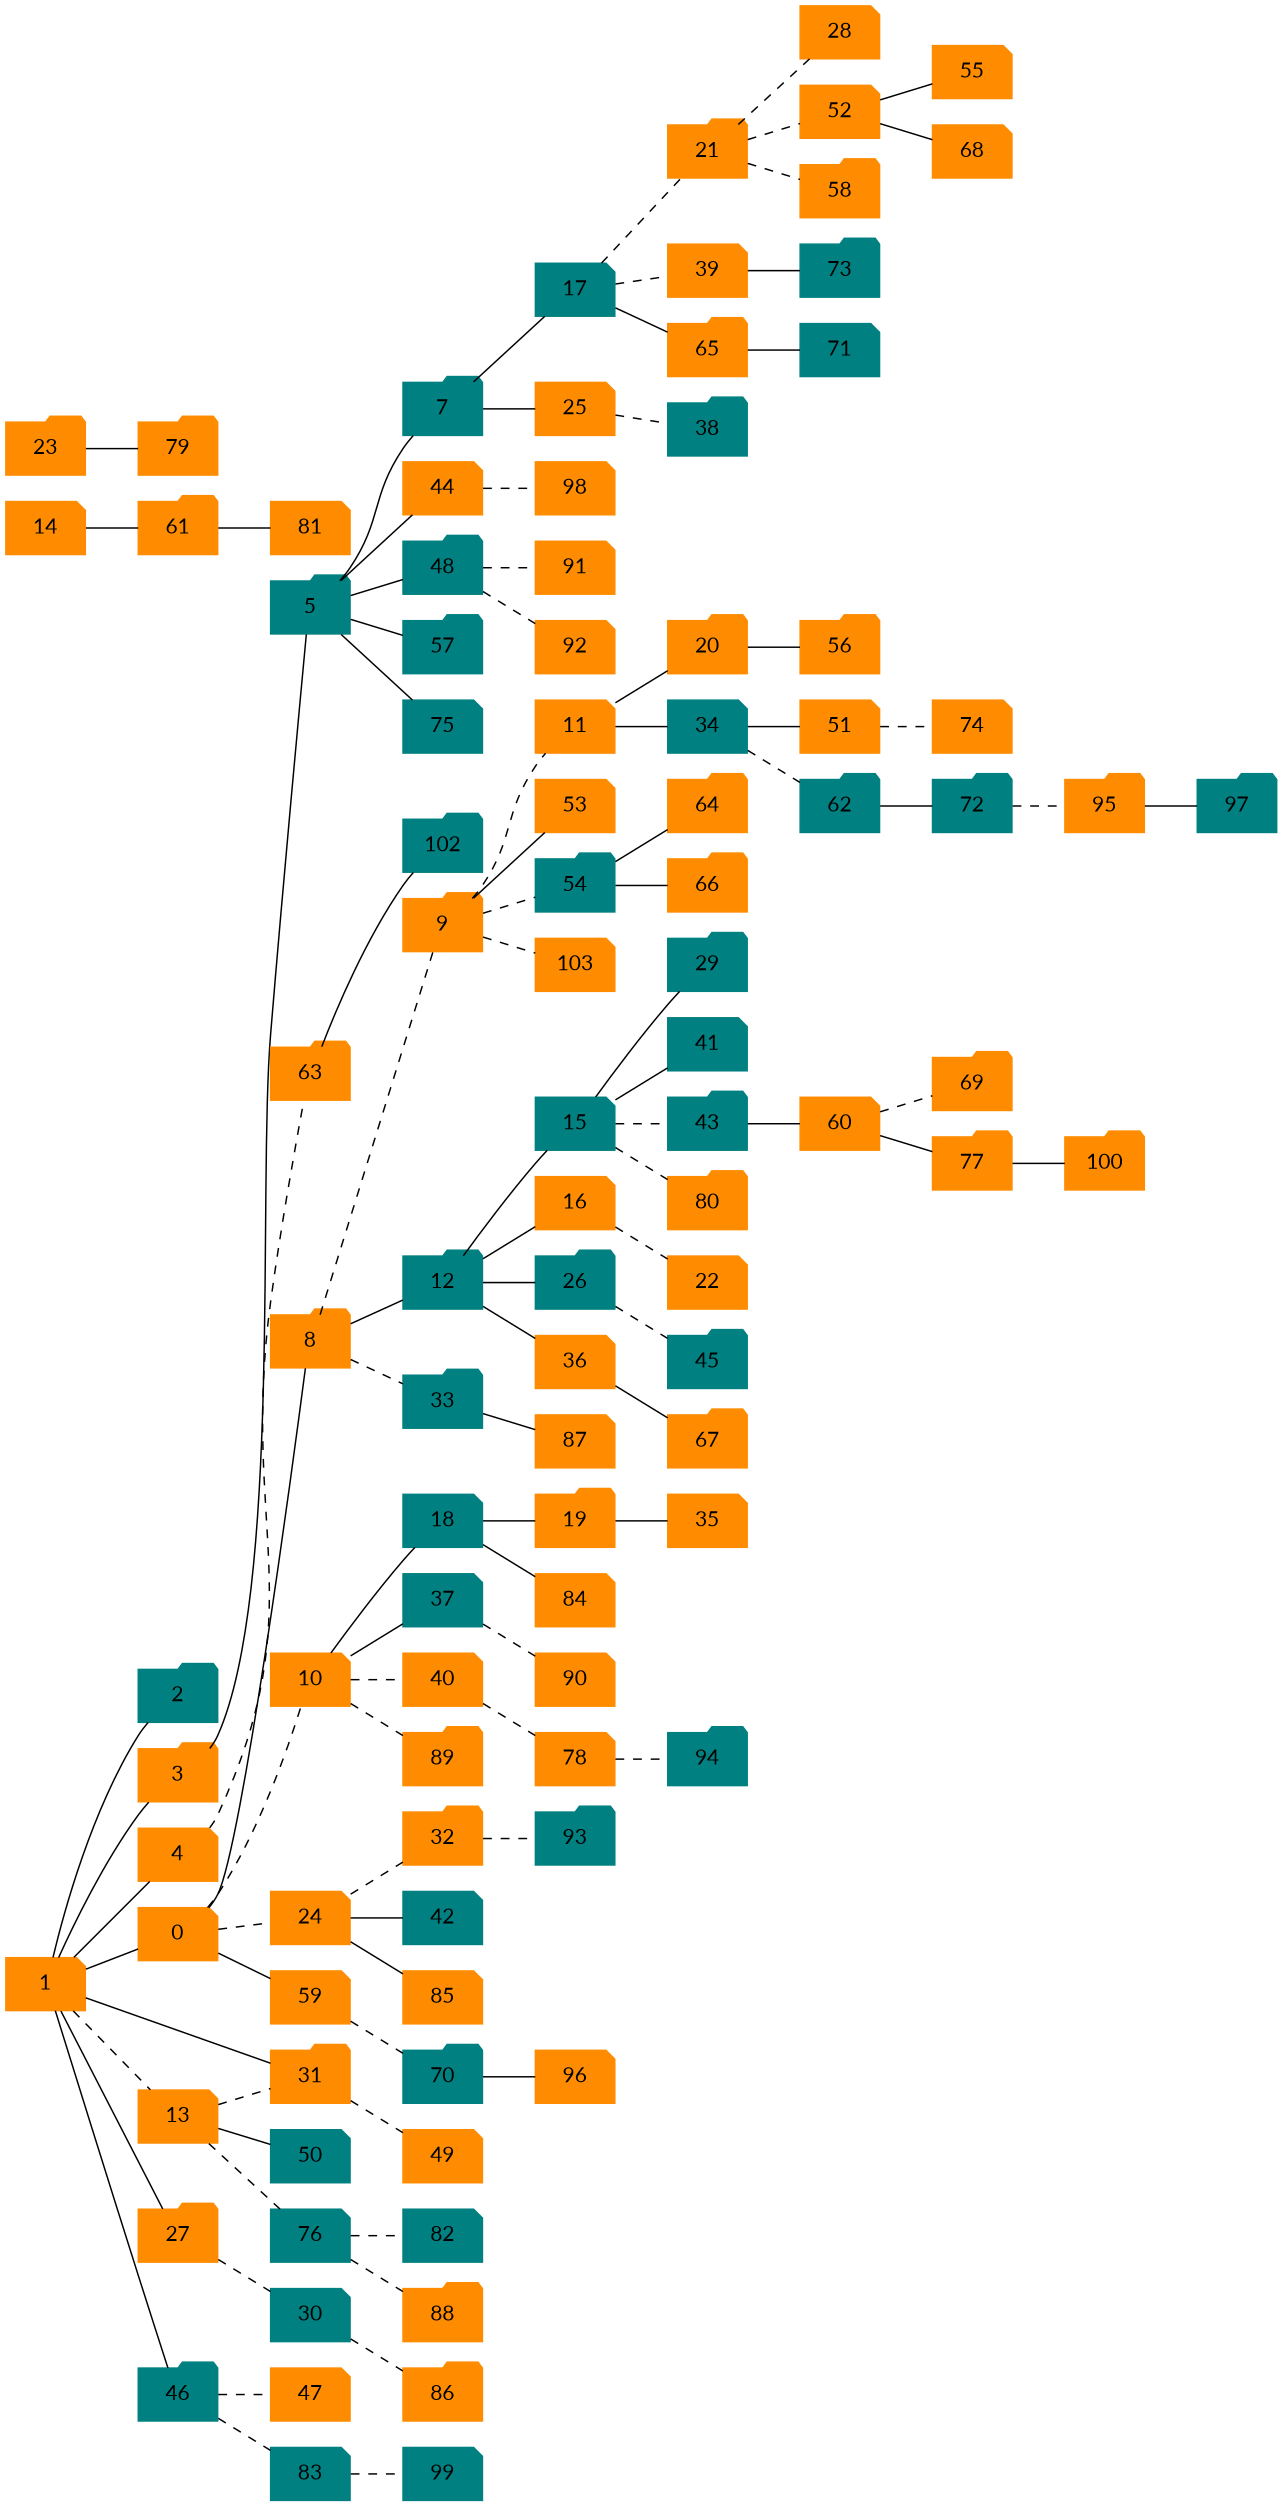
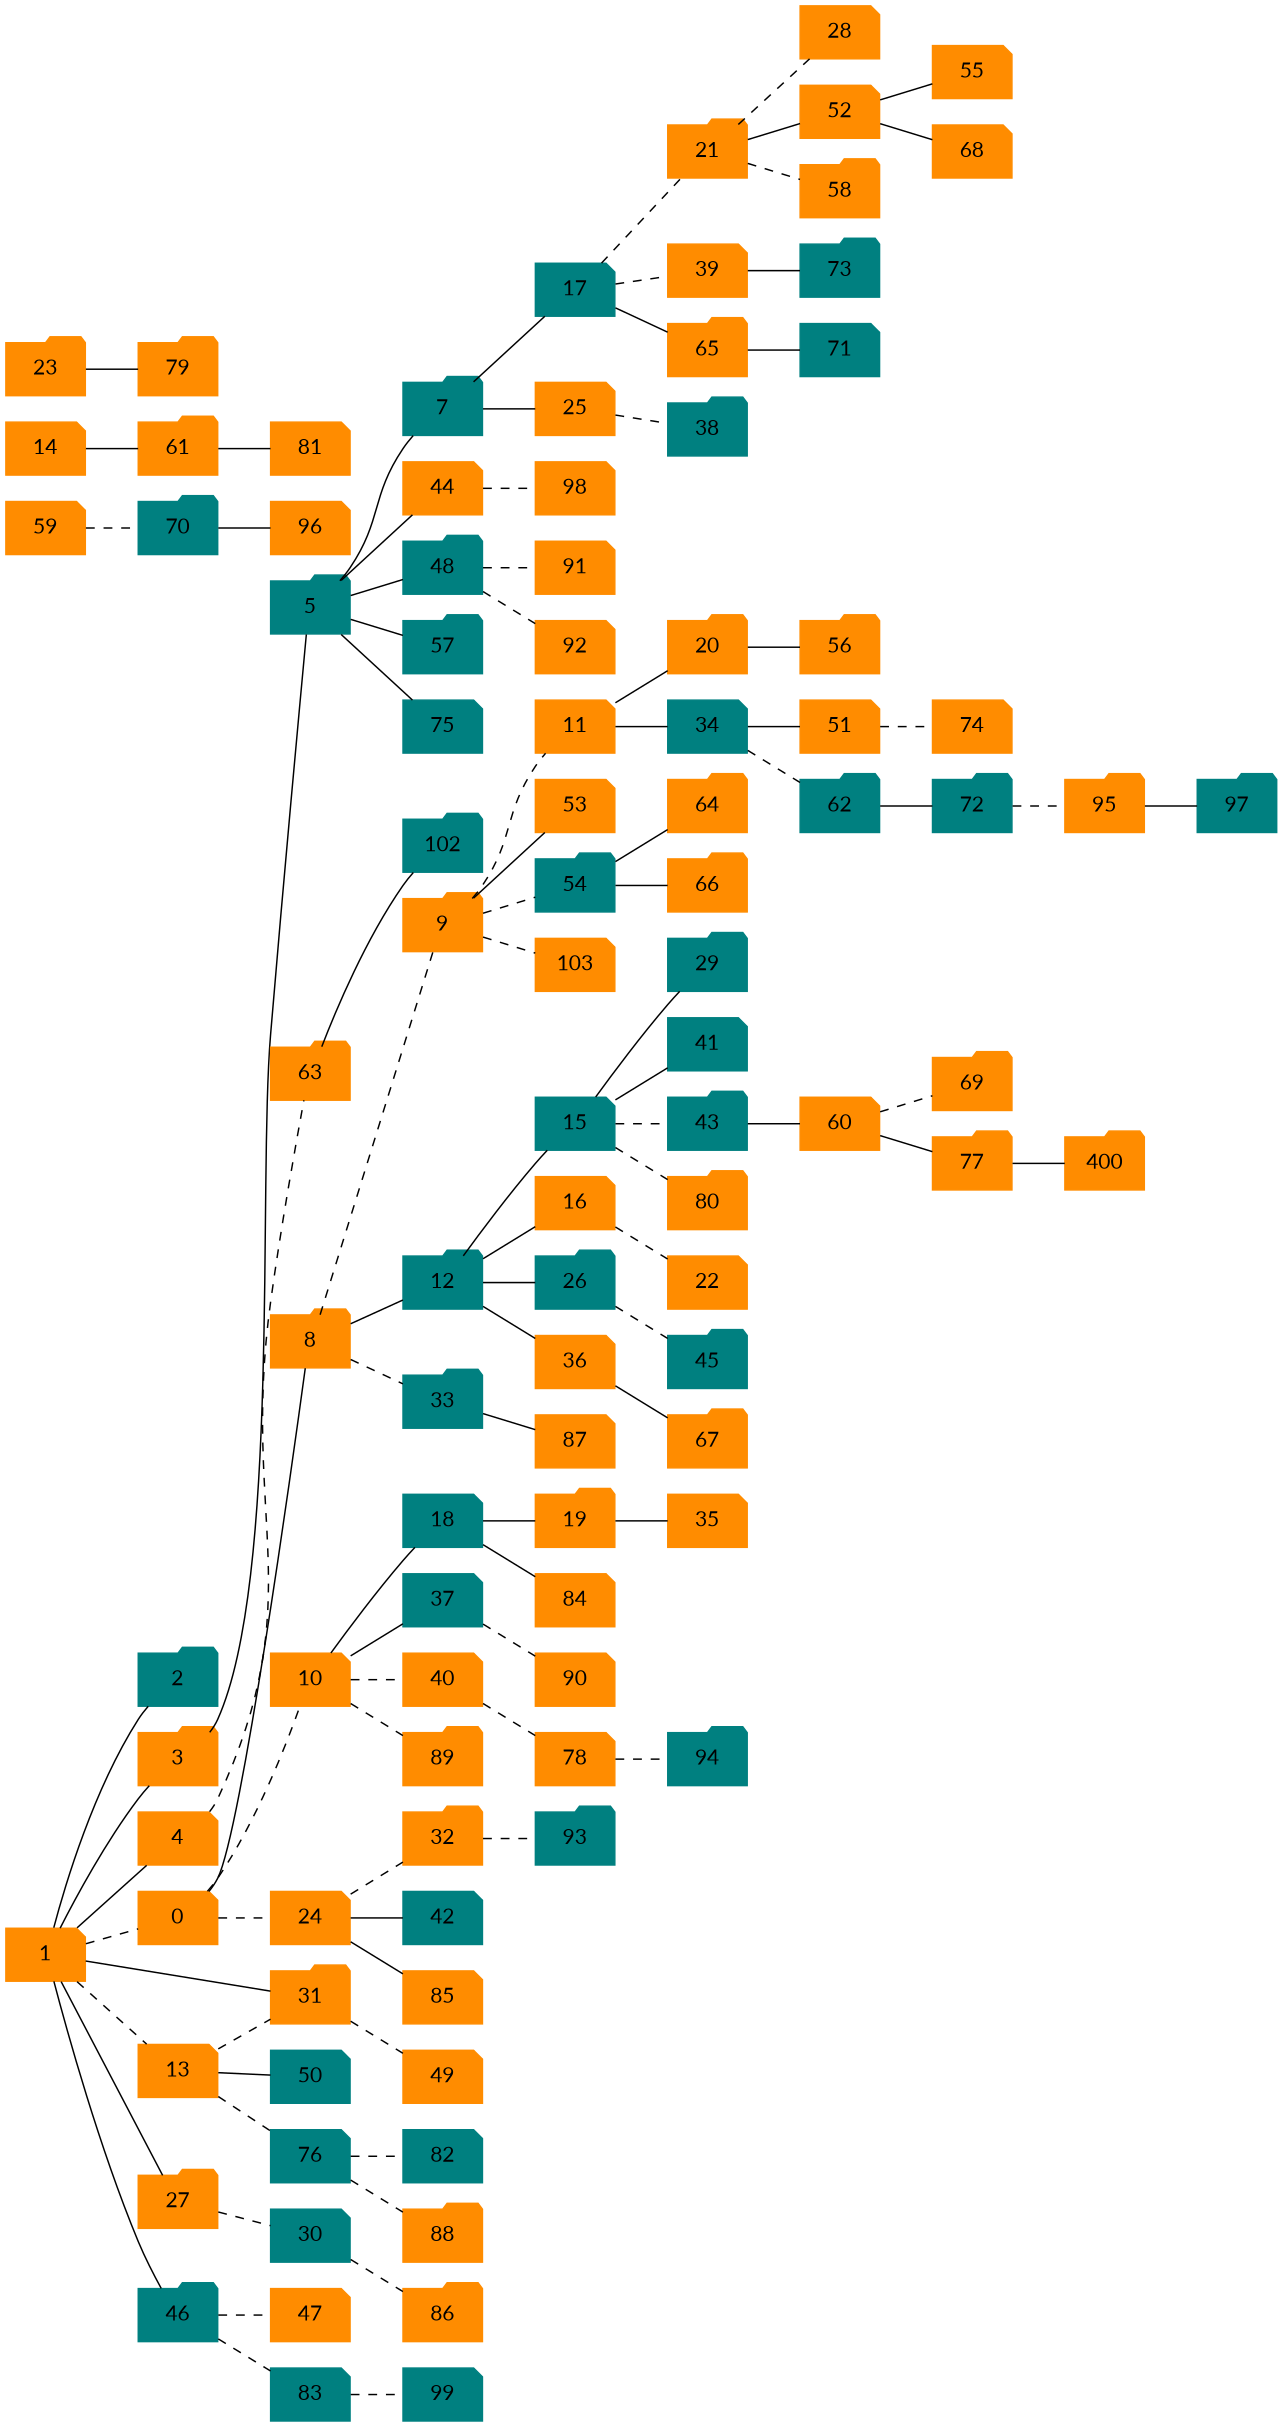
edge "52" -- "21": style dashed -> solid
node "100": label "100" -> "400"
edge "0" -- "1": style solid -> dashed
edge "0" -- "59": removed
